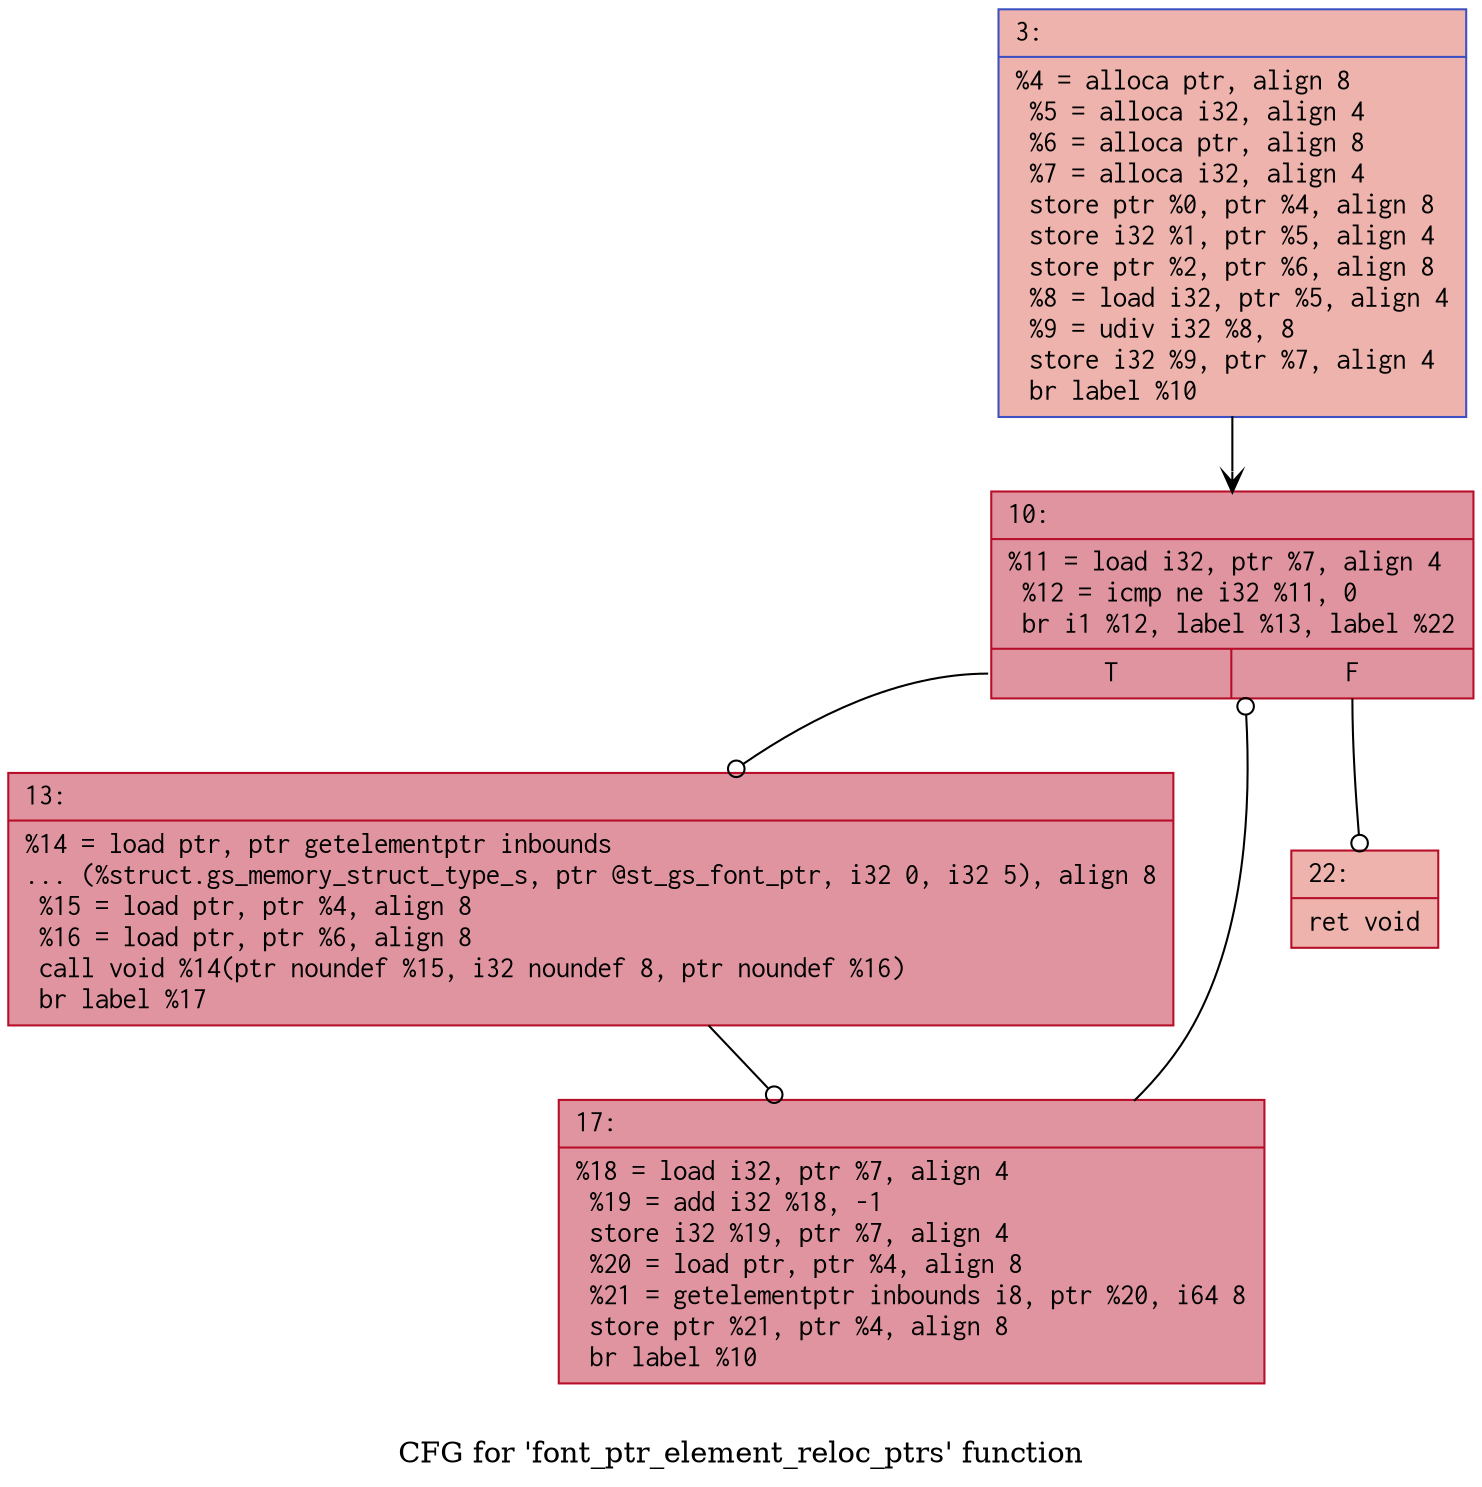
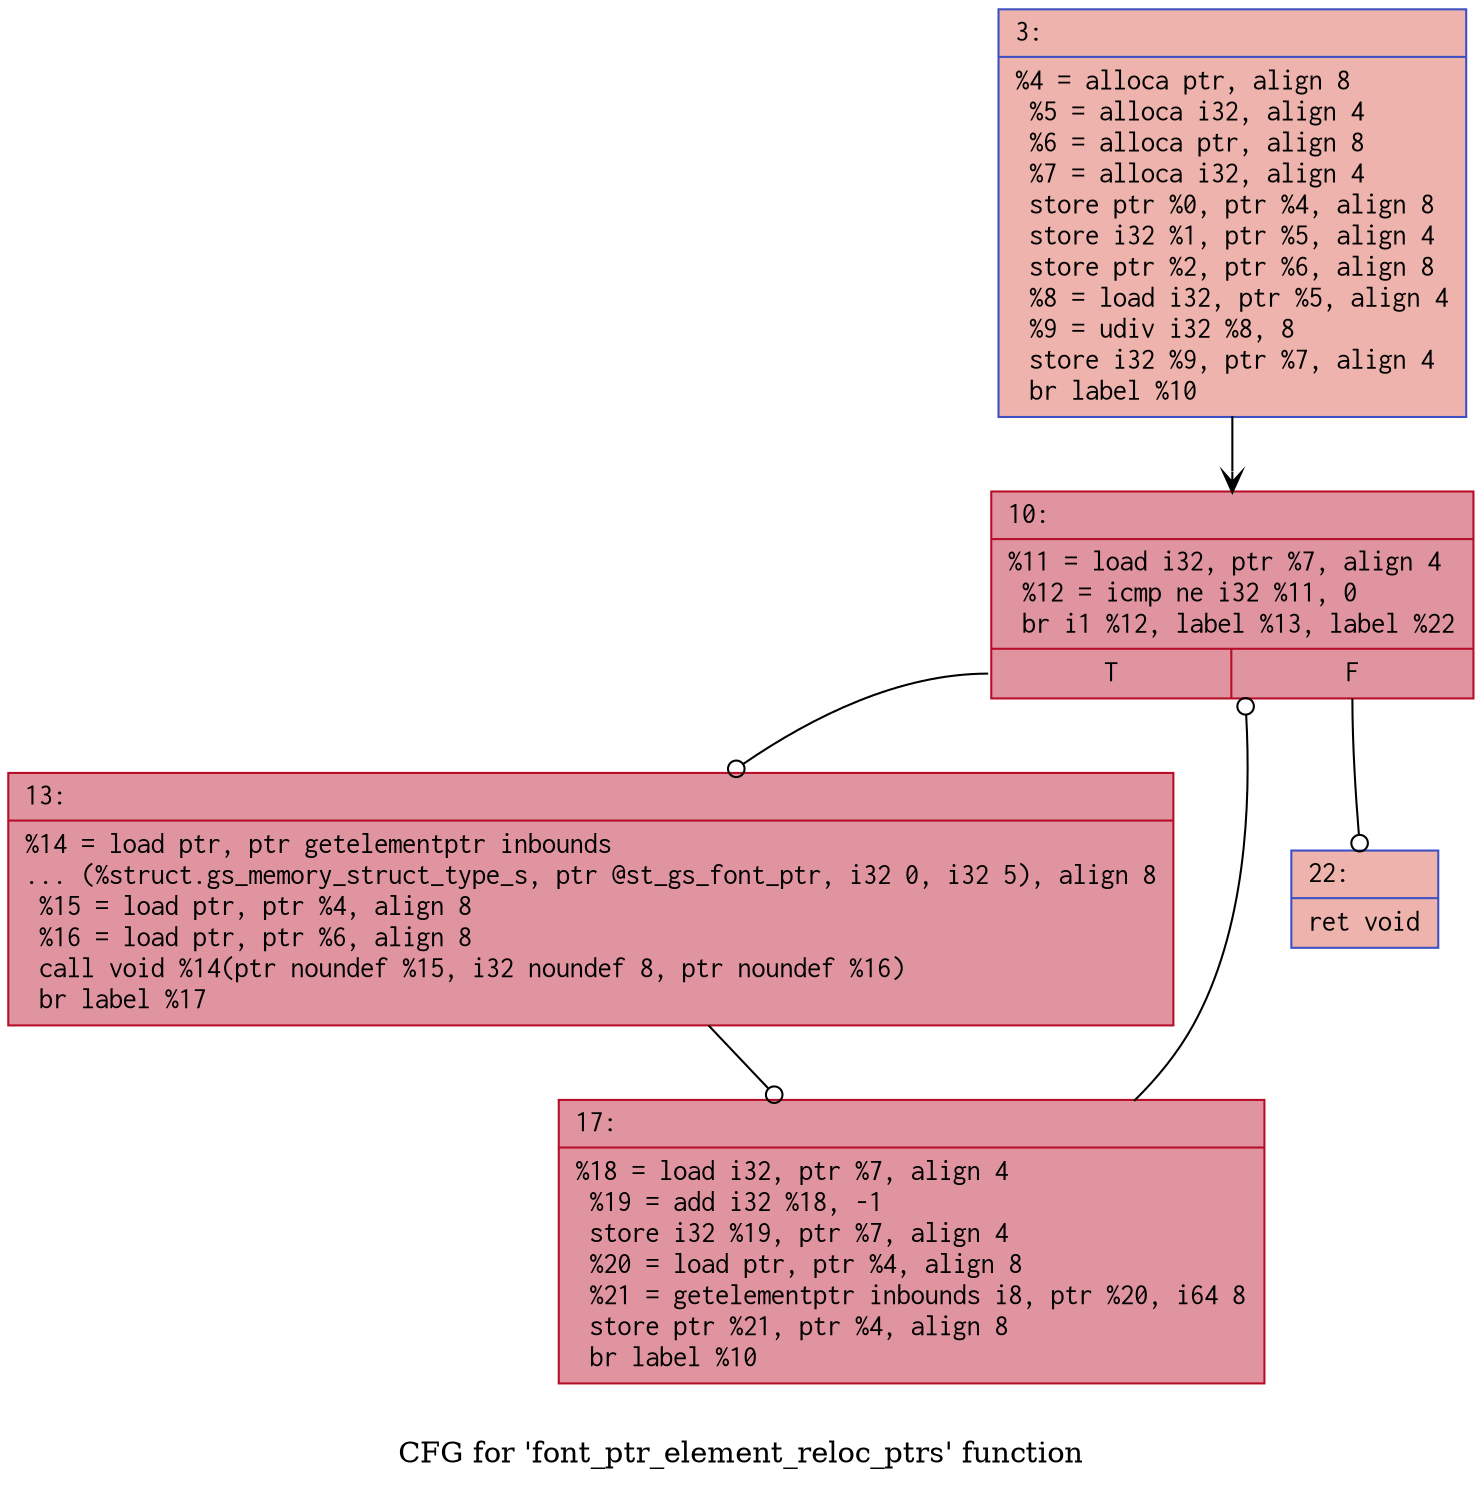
node "22:": color #b70d28ff -> #3d50c3ff
